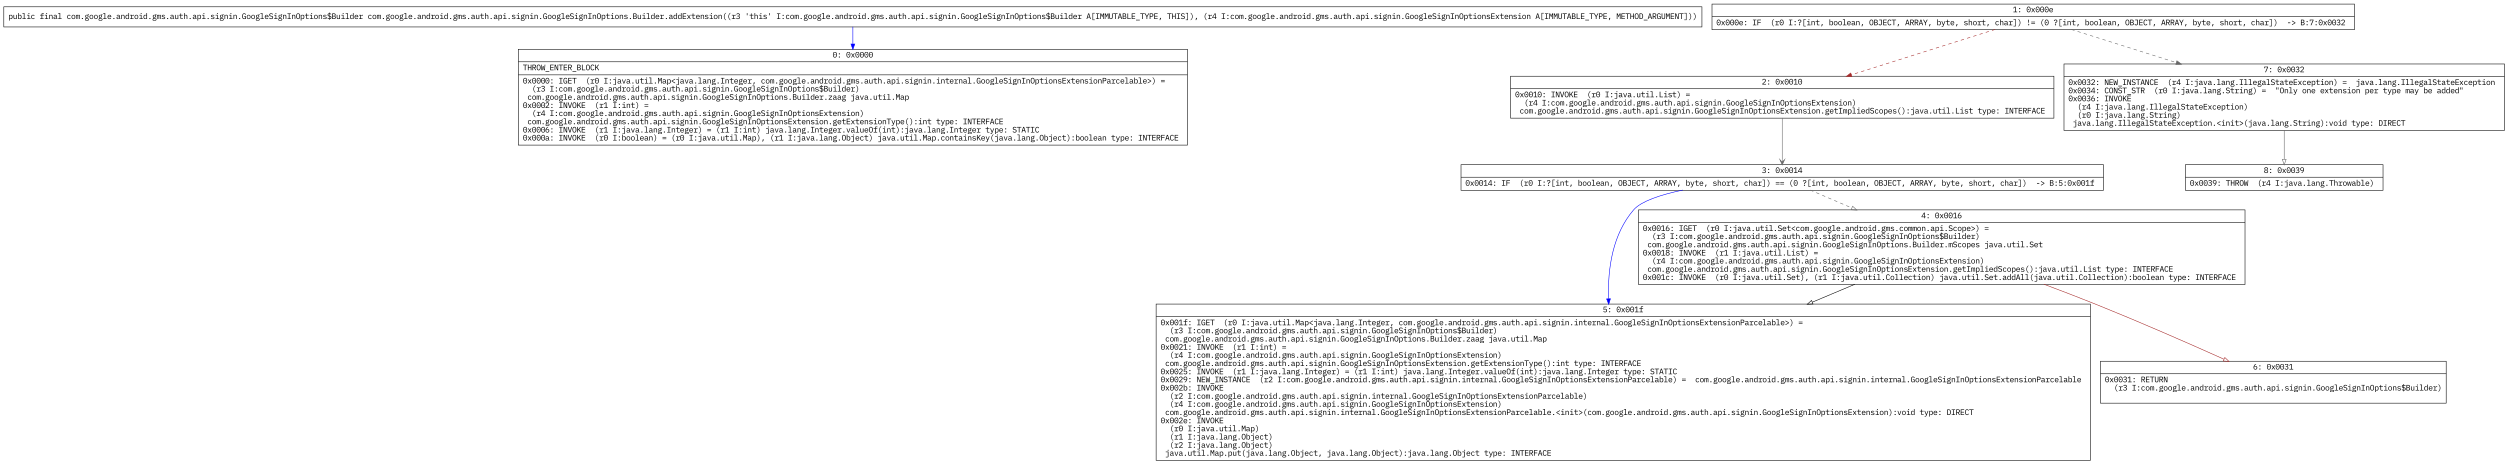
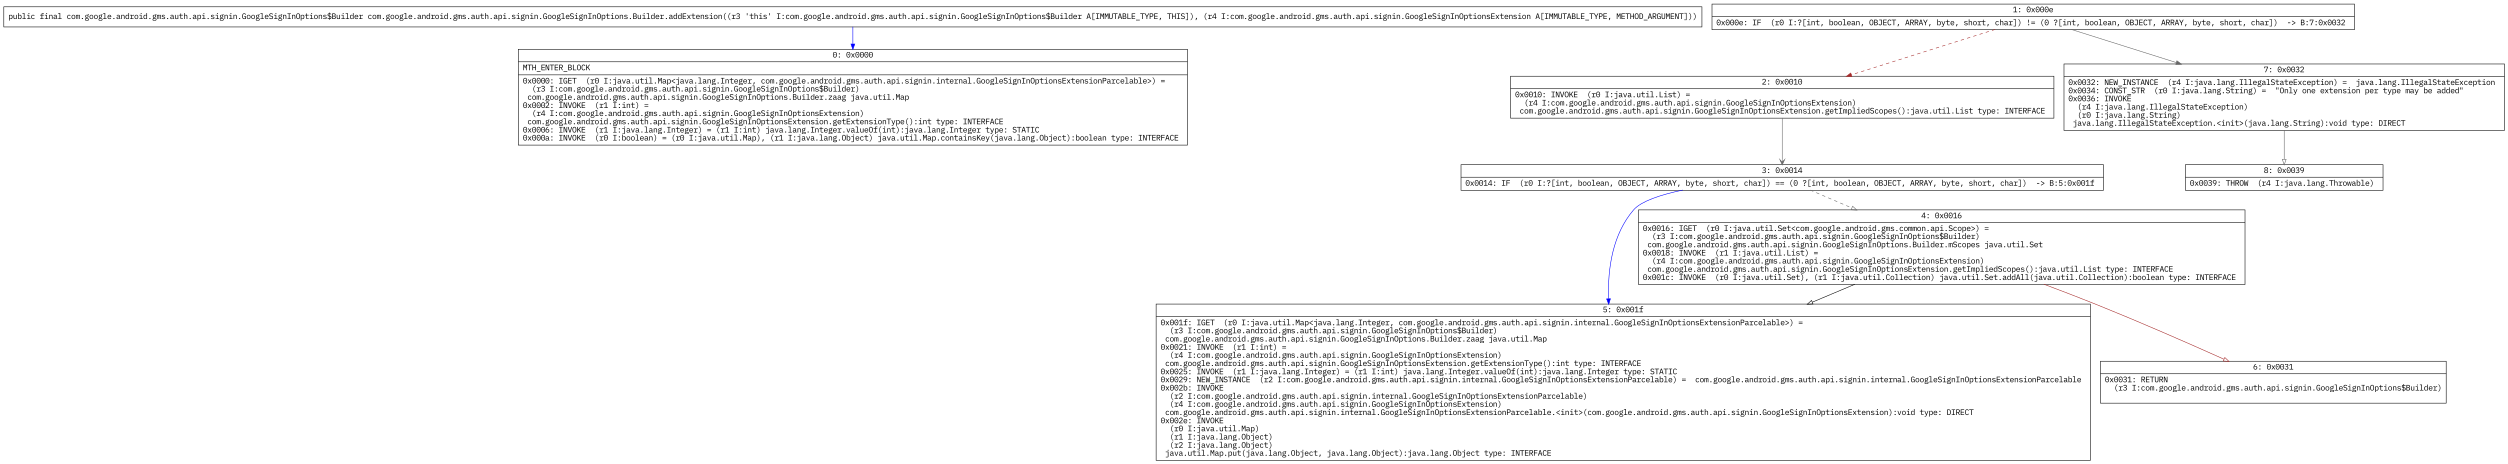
edge "1: 0x000e" -> "7: 0x0032": style dashed -> solid
node "0: 0x0000": text "THROW_ENTER_BLOCK" -> "MTH_ENTER_BLOCK"
